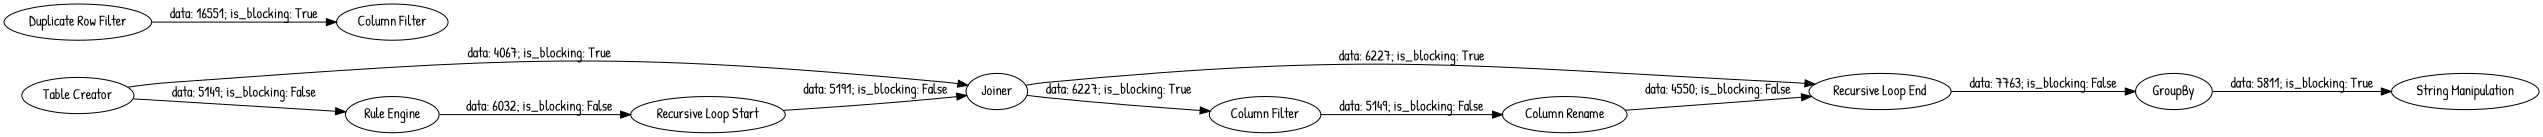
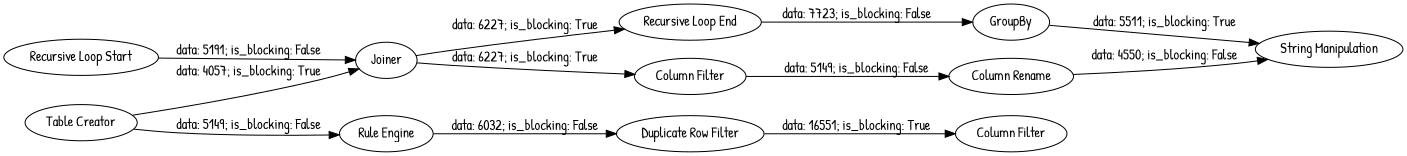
edge "Table Creator" -> "Joiner": label "data: 4067; is_blocking: True" -> "data: 4057; is_blocking: True"
edge "Recursive Loop End" -> "GroupBy": label "data: 7763; is_blocking: False" -> "data: 7723; is_blocking: False"
edge "GroupBy" -> "String Manipulation": label "data: 5811; is_blocking: True" -> "data: 5511; is_blocking: True"
edge "Column Rename" -> "Recursive Loop End": now "Column Rename" -> "String Manipulation"
edge "Rule Engine" -> "Recursive Loop Start": now "Rule Engine" -> "Duplicate Row Filter"
